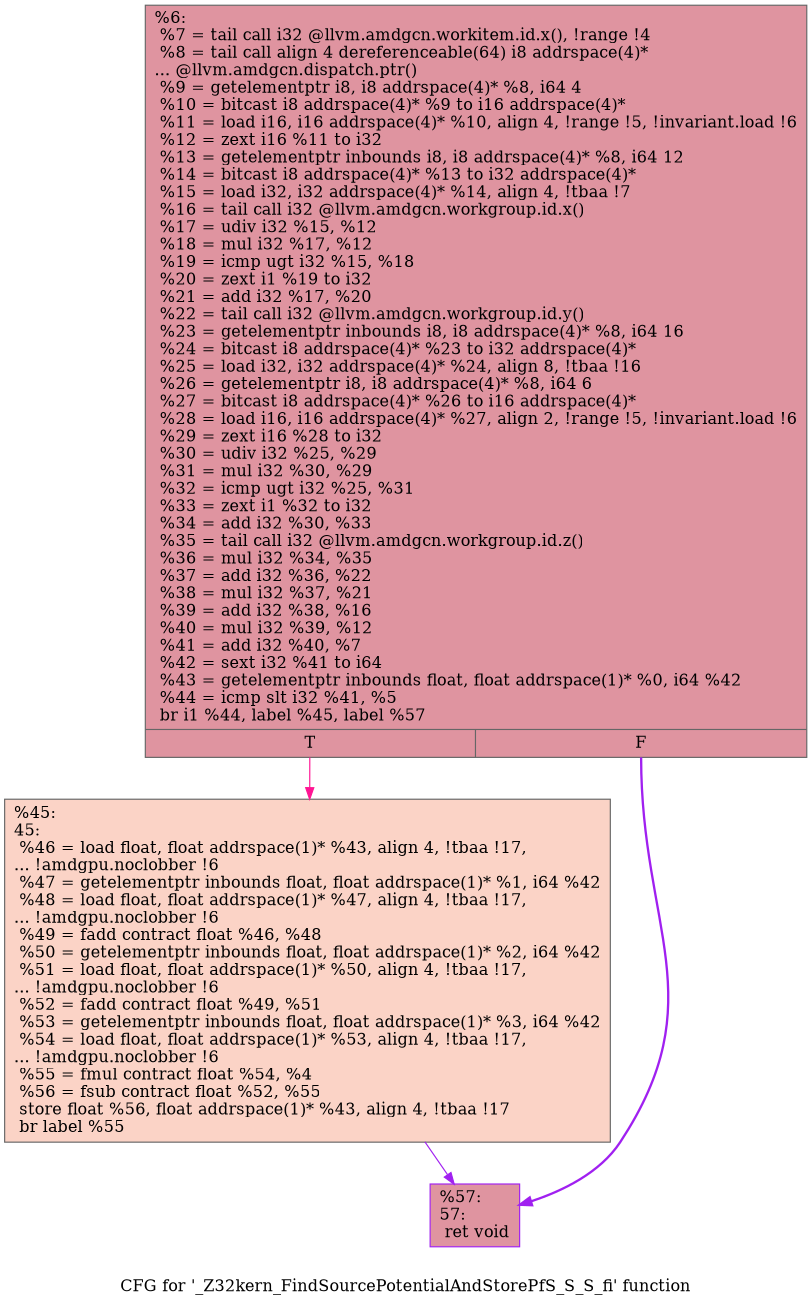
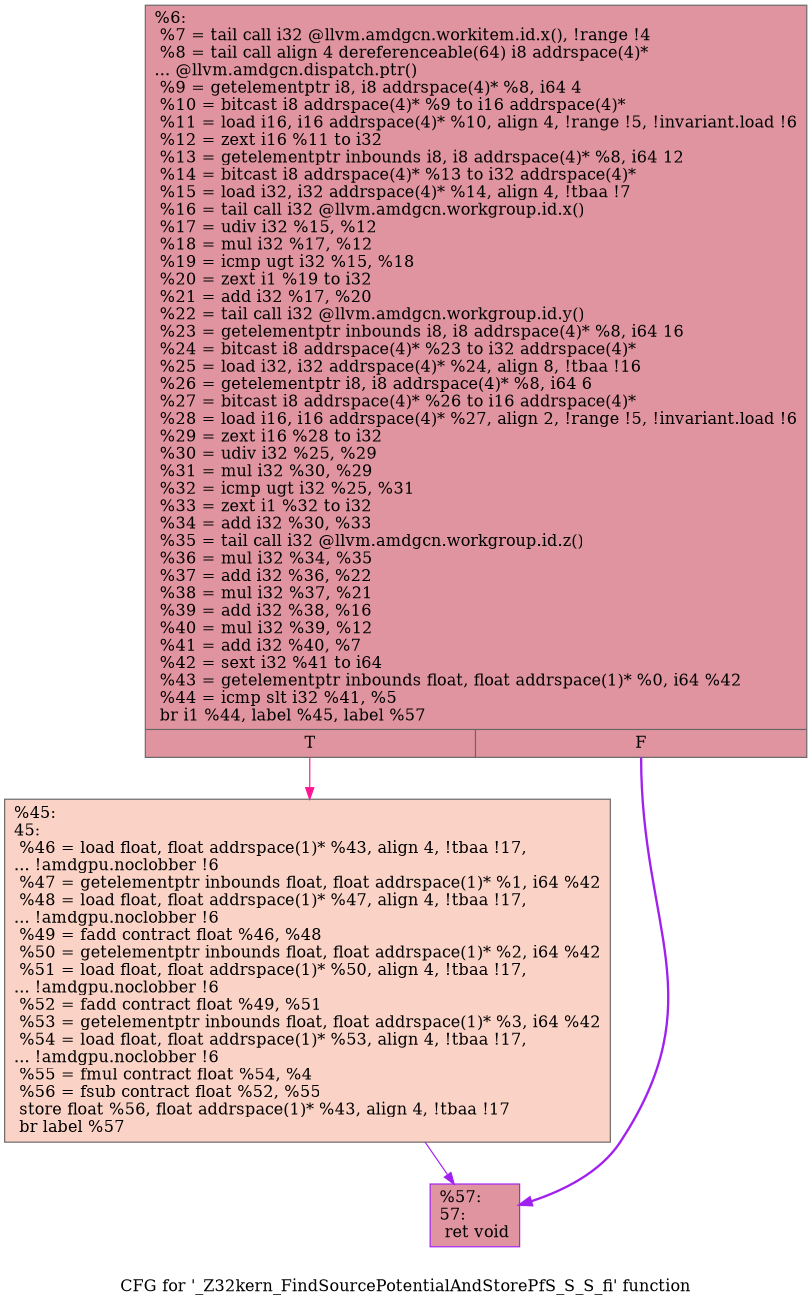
node "%45:": text "br label %55" -> "br label %57"
